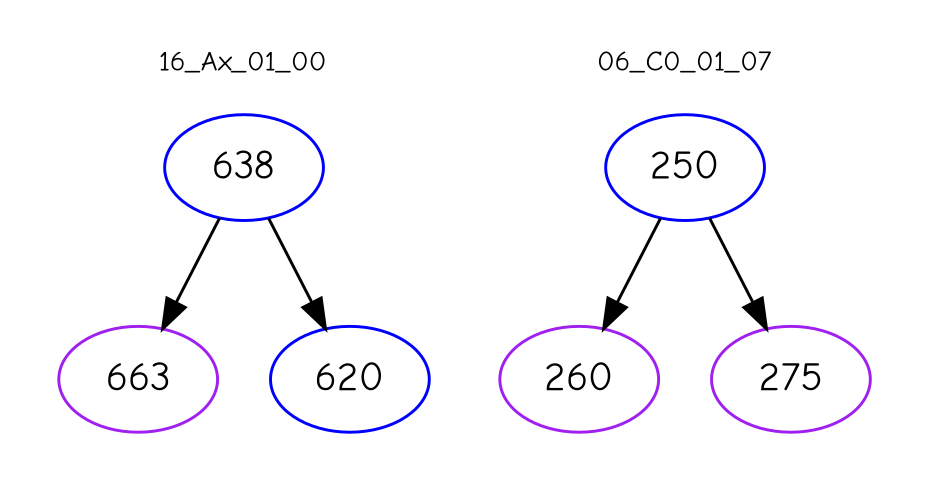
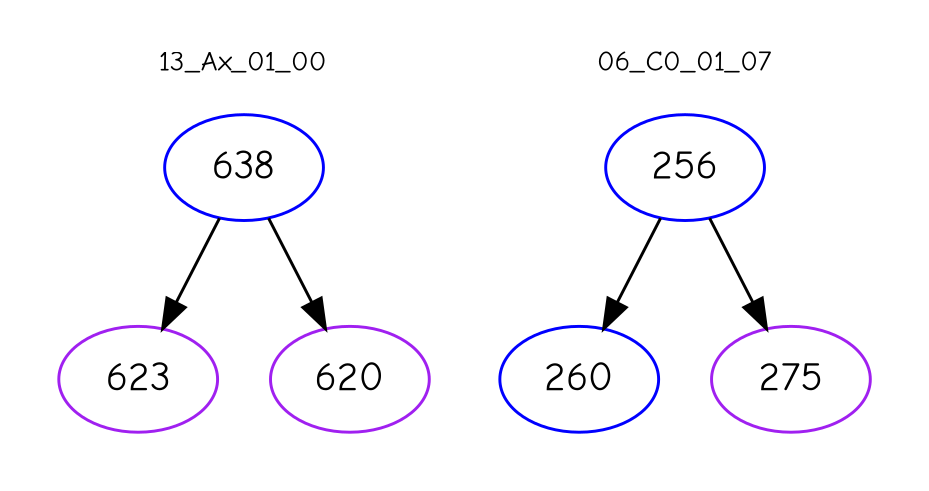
cluster "16_Ax_01_00": label "16_Ax_01_00" -> "13_Ax_01_00"
node "250": label "250" -> "256"
node "663": label "663" -> "623"
node "620": color blue -> purple
node "260": color purple -> blue
